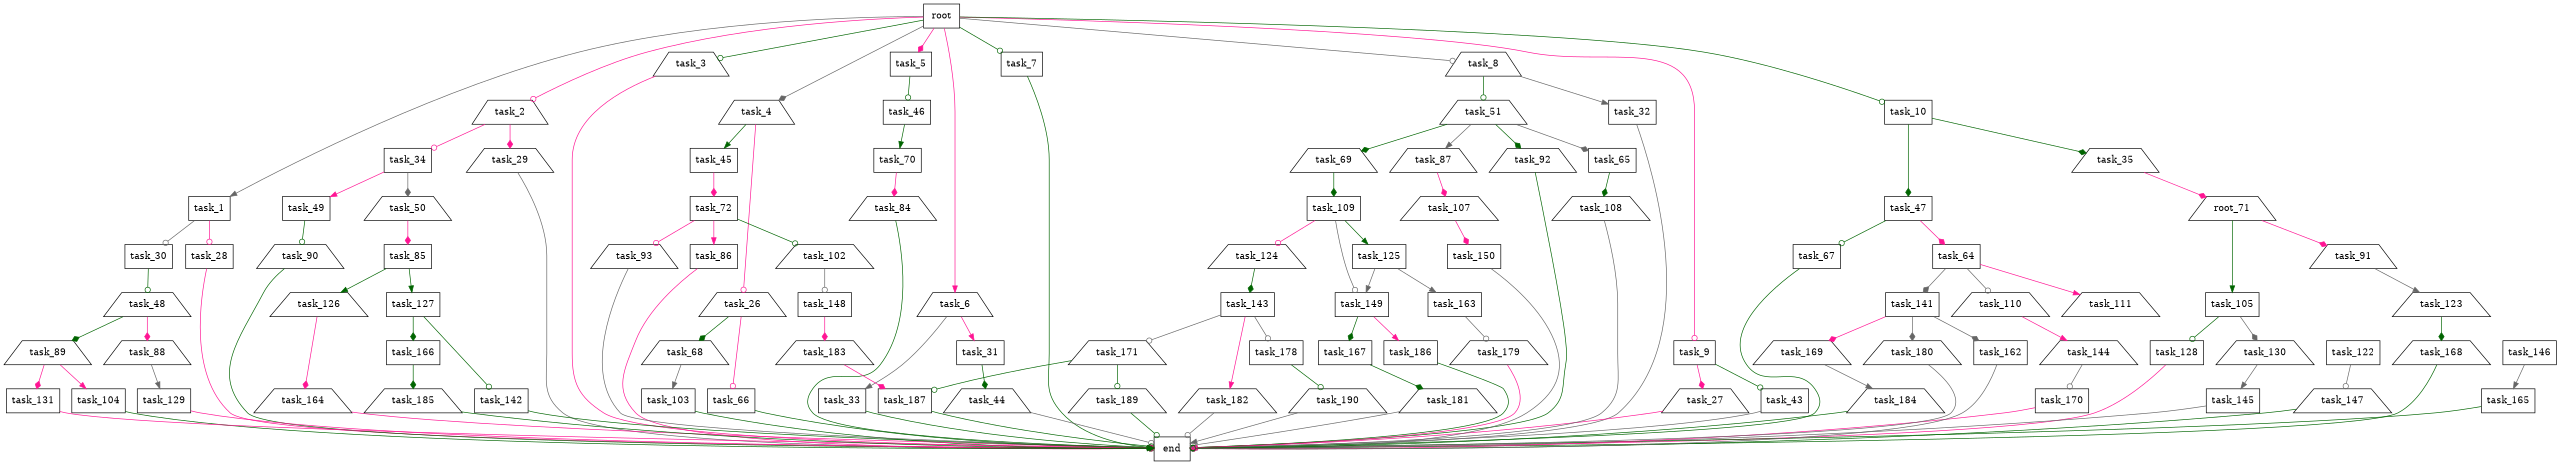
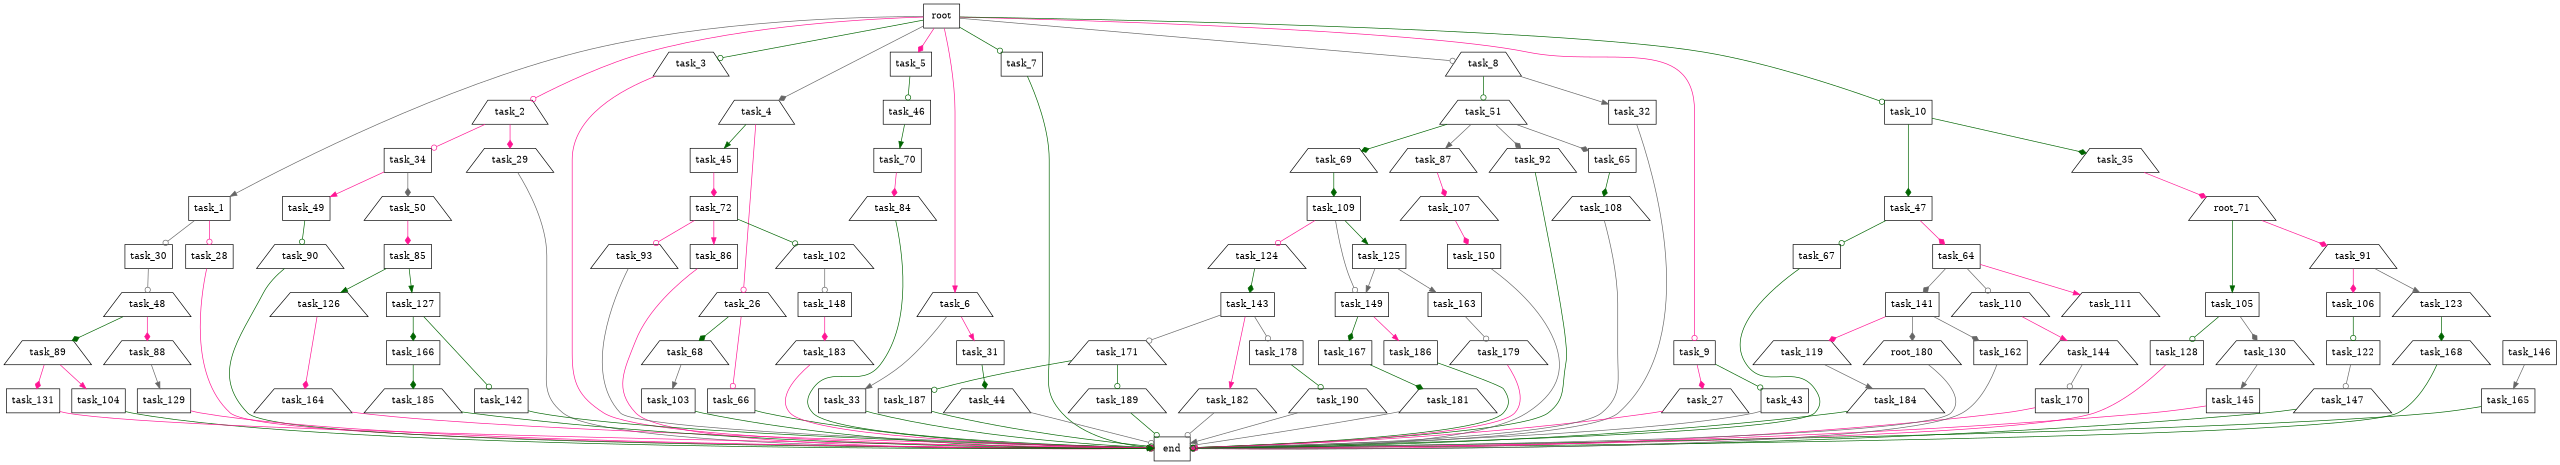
edge "task_51" -> "task_92": color darkgreen -> gray40
edge "task_30" -> "task_48": color darkgreen -> gray40
node "task_106": added
node "task_169": label "task_169" -> "task_119"
node "task_180": label "task_180" -> "root_180"
edge "task_183" -> "task_187": now "task_183" -> "end"
edge "task_145" -> "end": color gray40 -> deeppink
